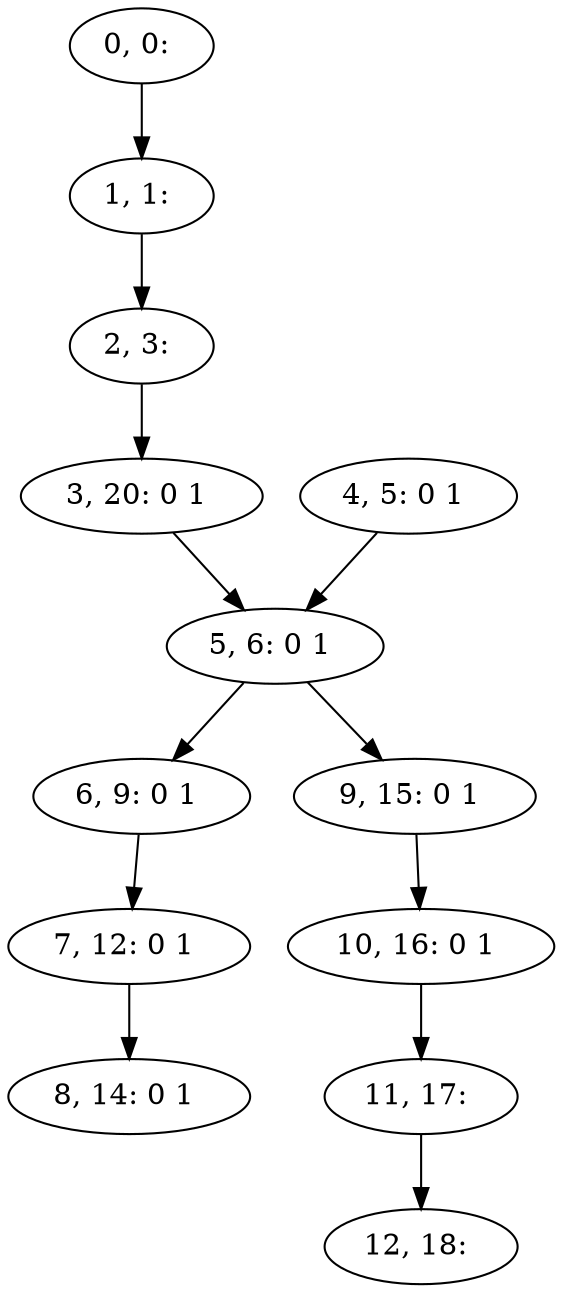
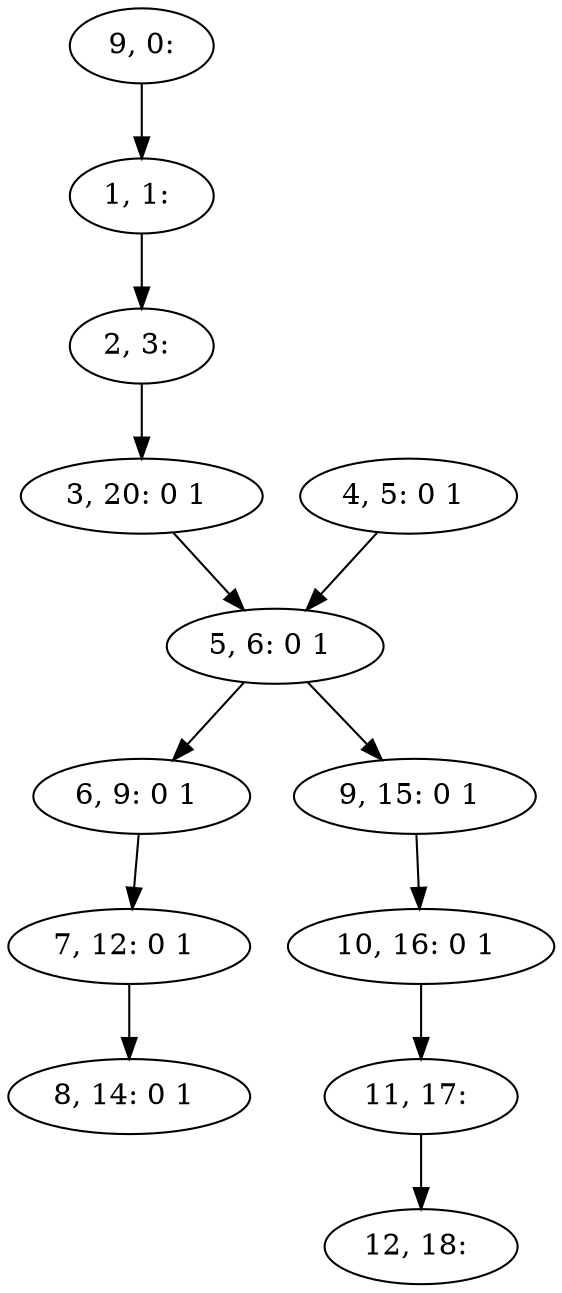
node "0, 0:": label "0, 0:" -> "9, 0:"
